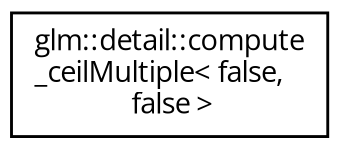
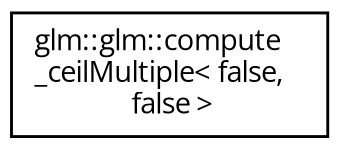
node "glm::detail::compute _ceilMultiple< false, false >": label "glm::detail::compute _ceilMultiple< false, false >" -> "glm::glm::compute _ceilMultiple< false, false >"
